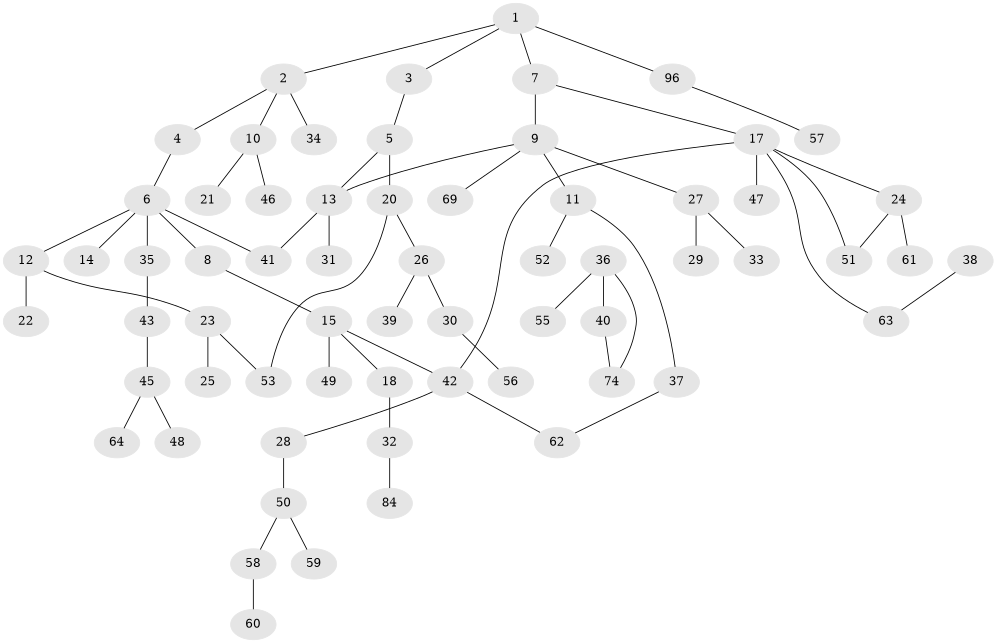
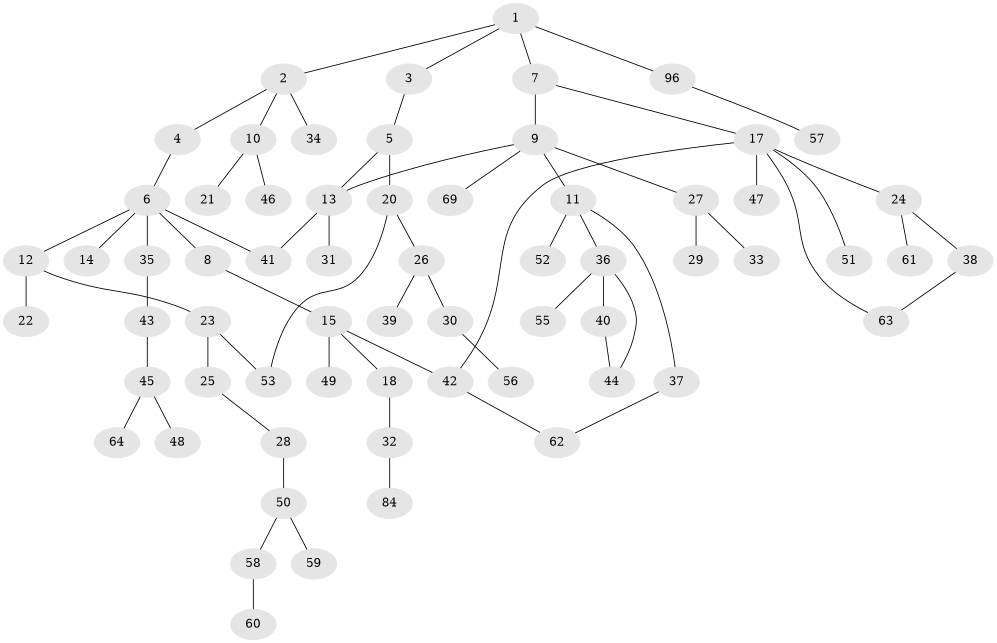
edge "11" -- "36": added
edge "24" -- "51": now "24" -- "38"
node "74": label "74" -> "44"
edge "42" -- "28": now "25" -- "28"
